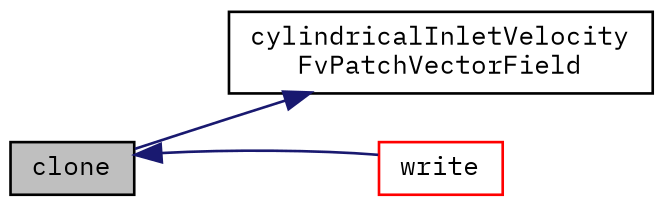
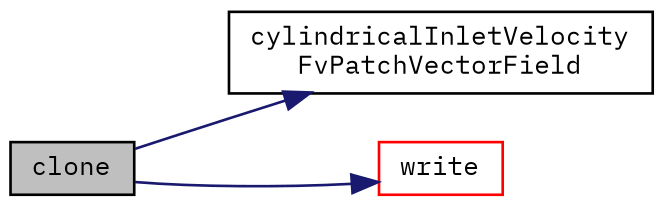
edge "write" -> "clone": reversed
